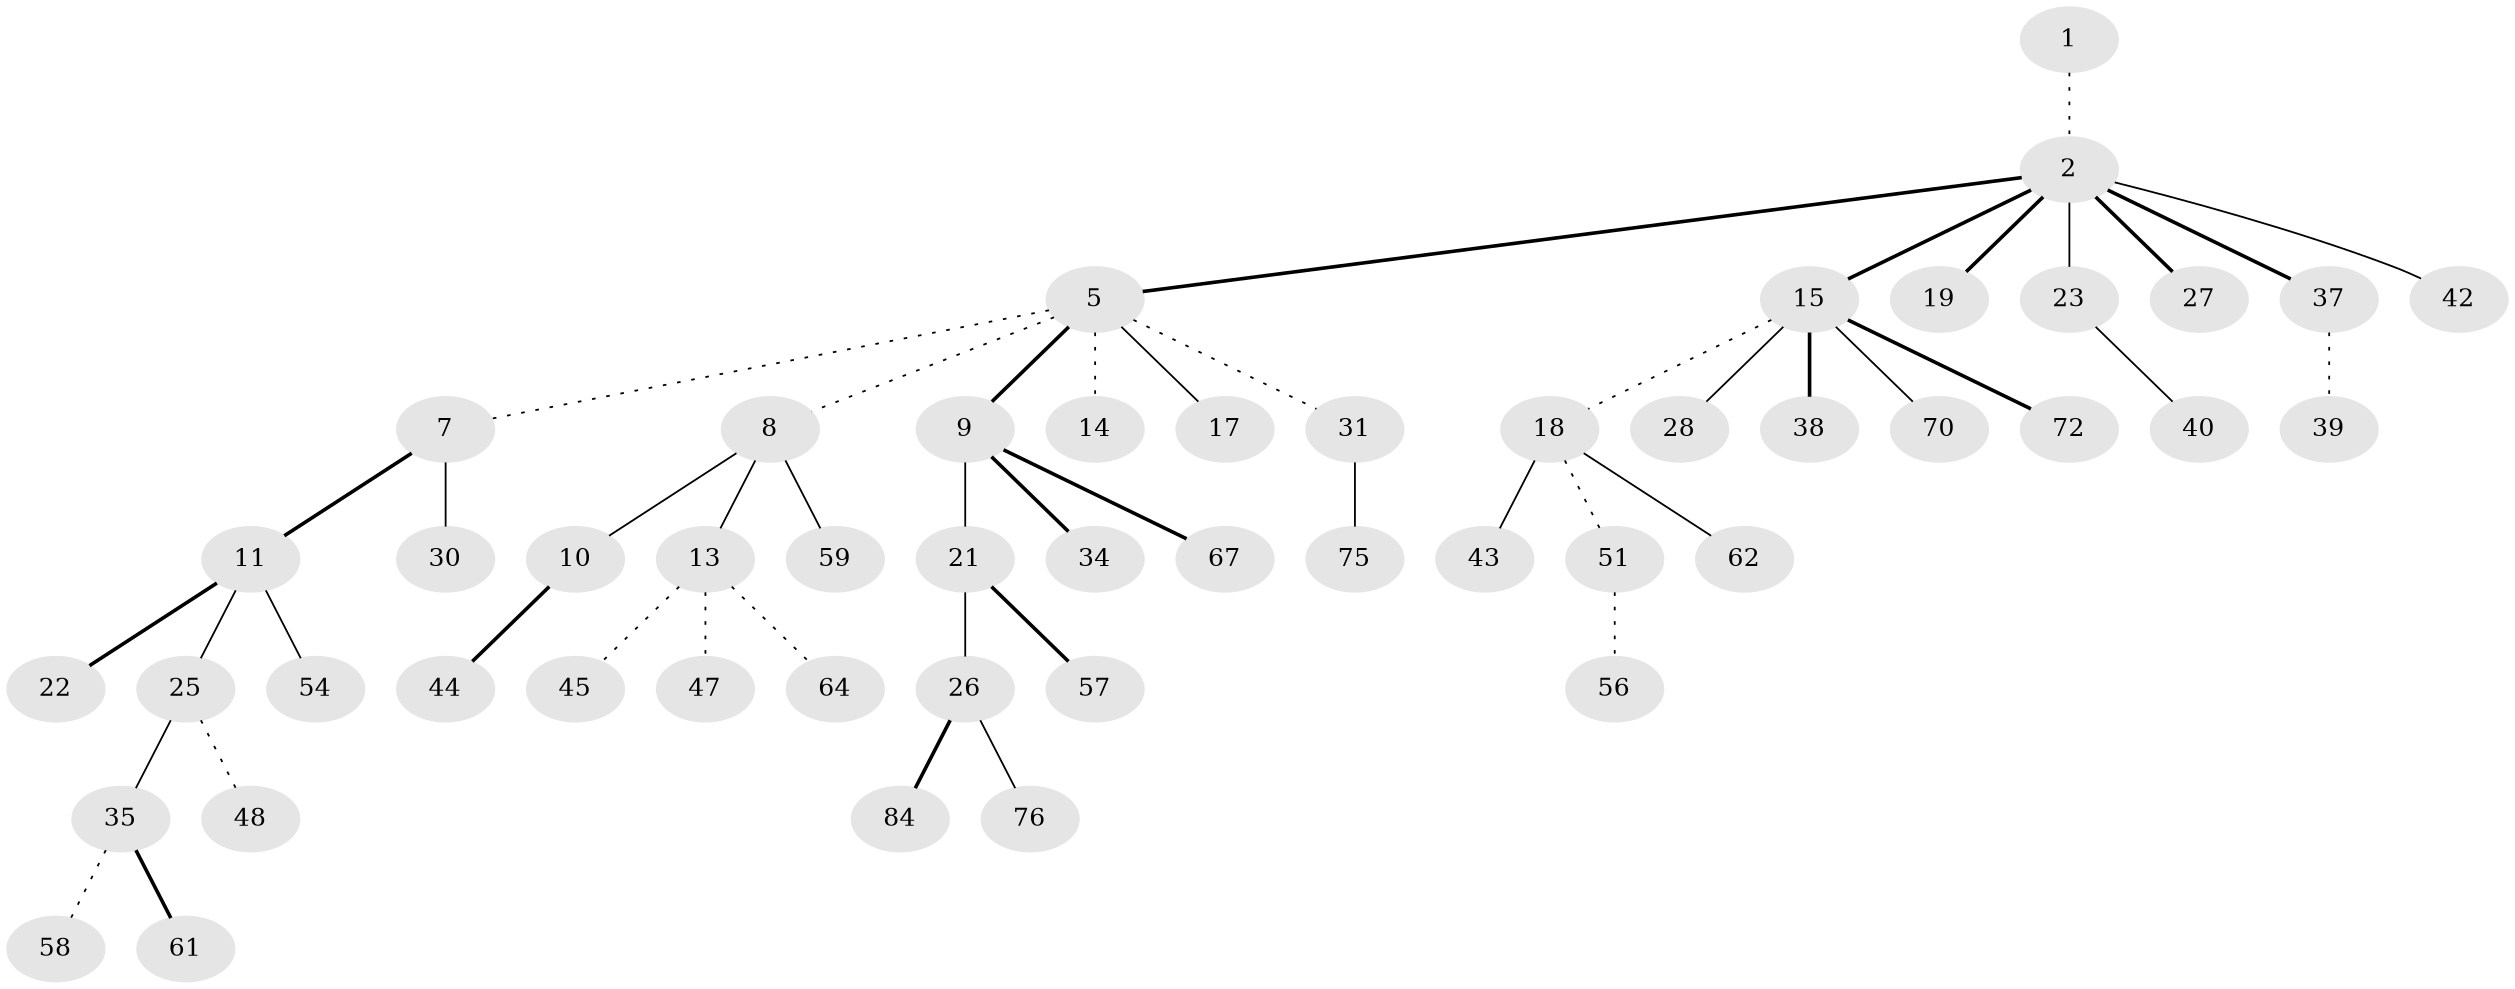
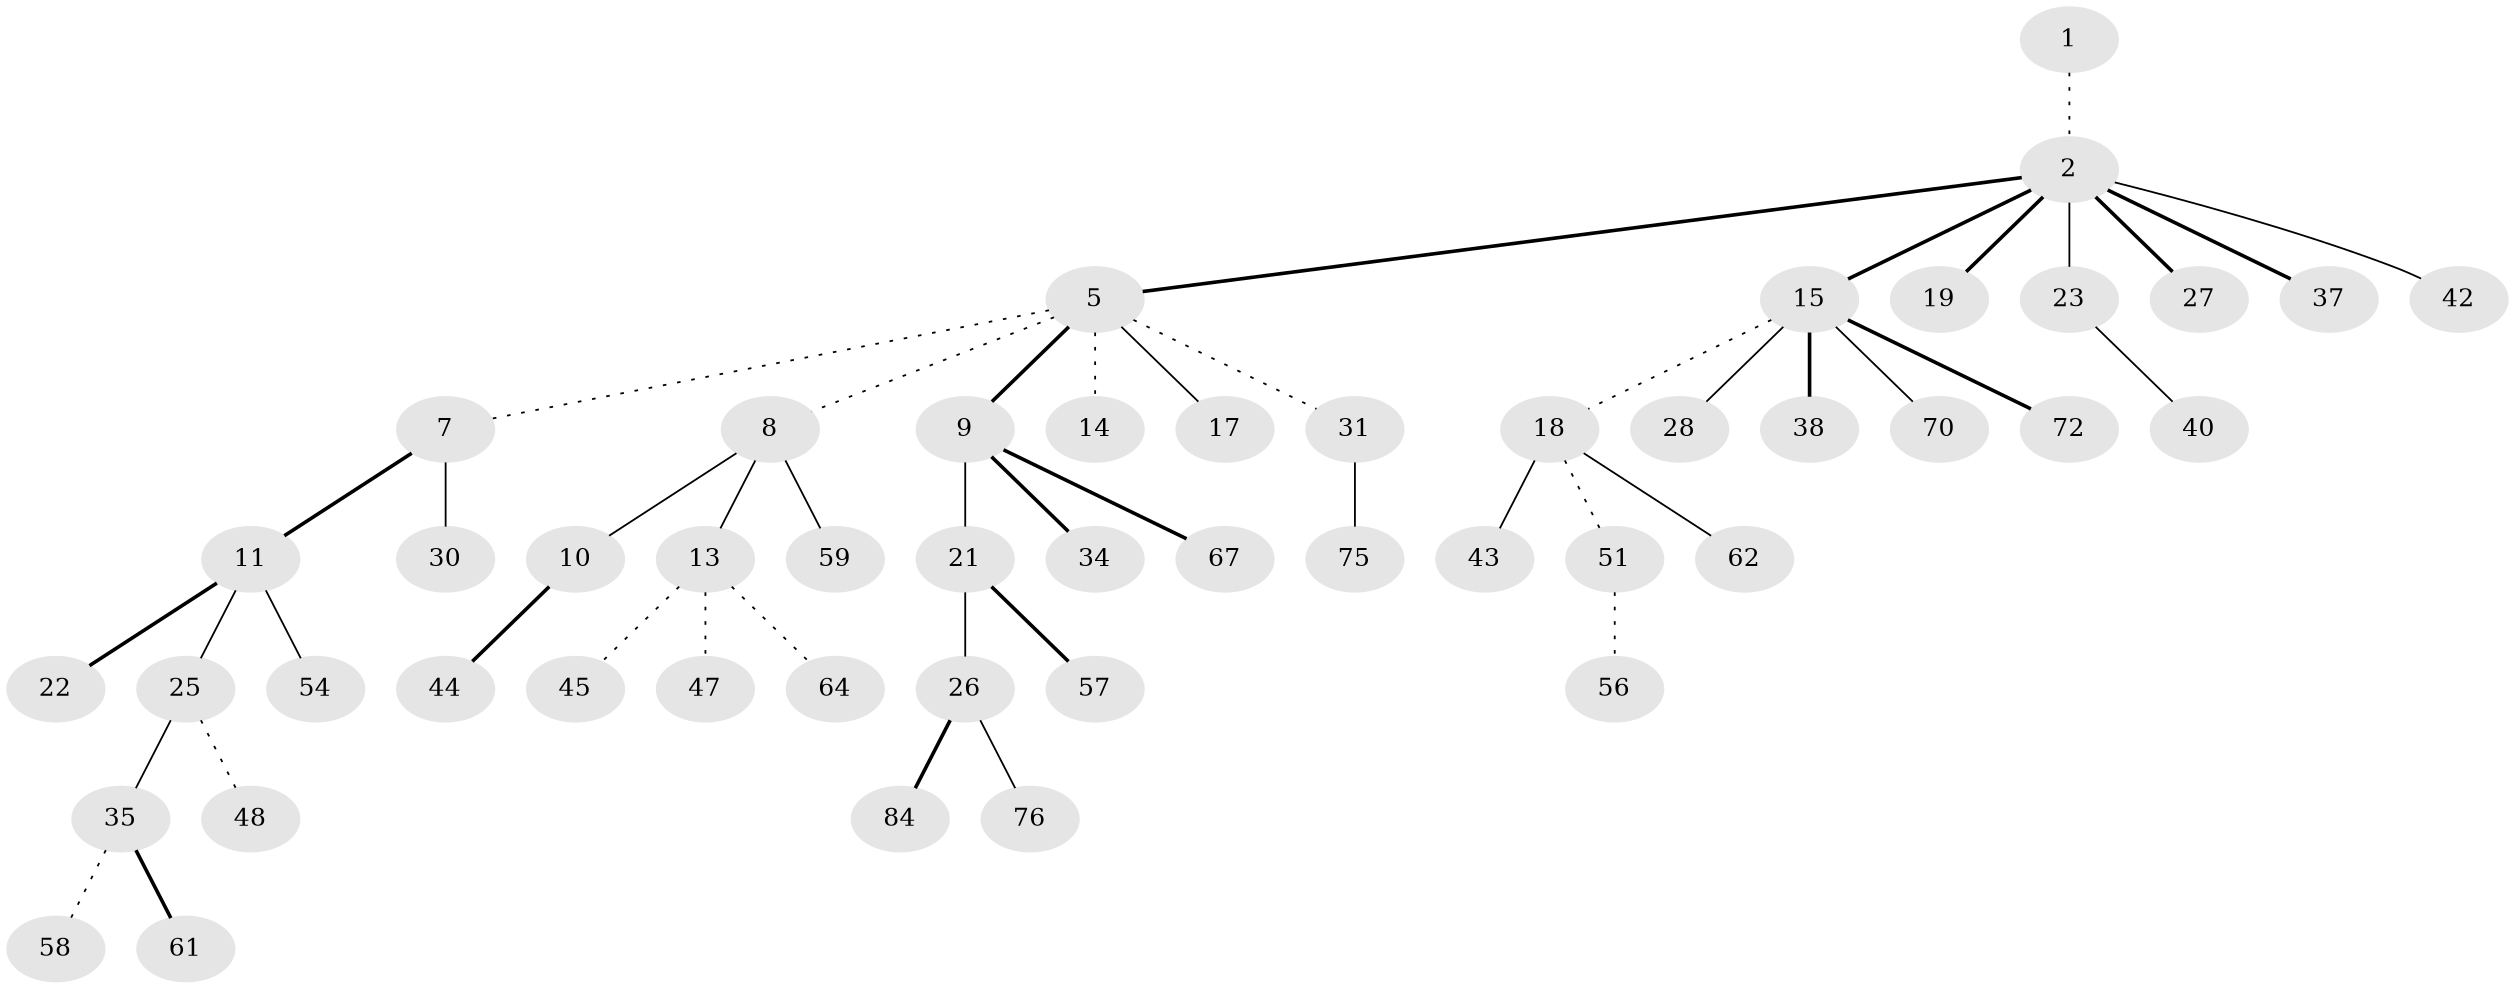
node "39": removed
